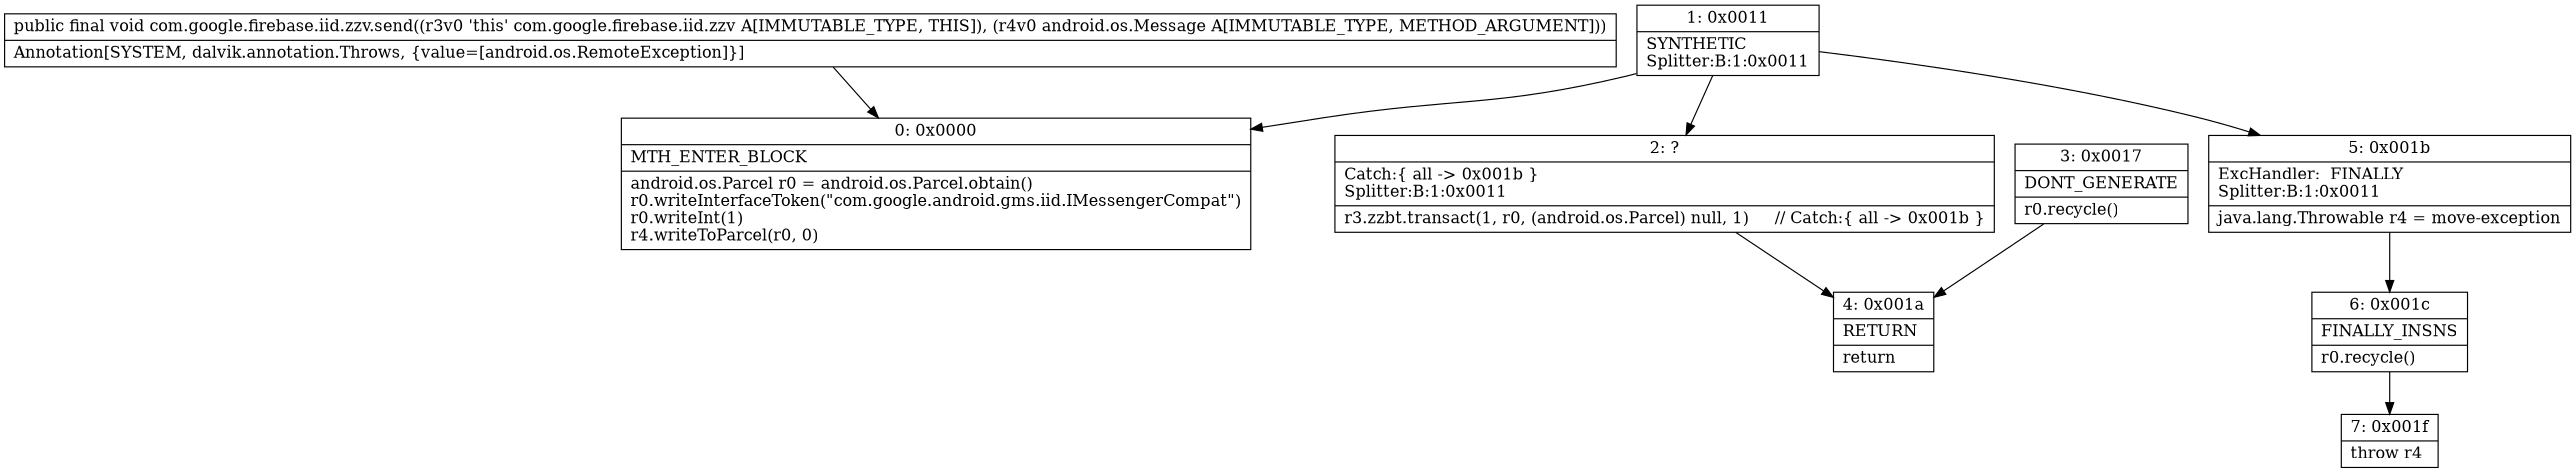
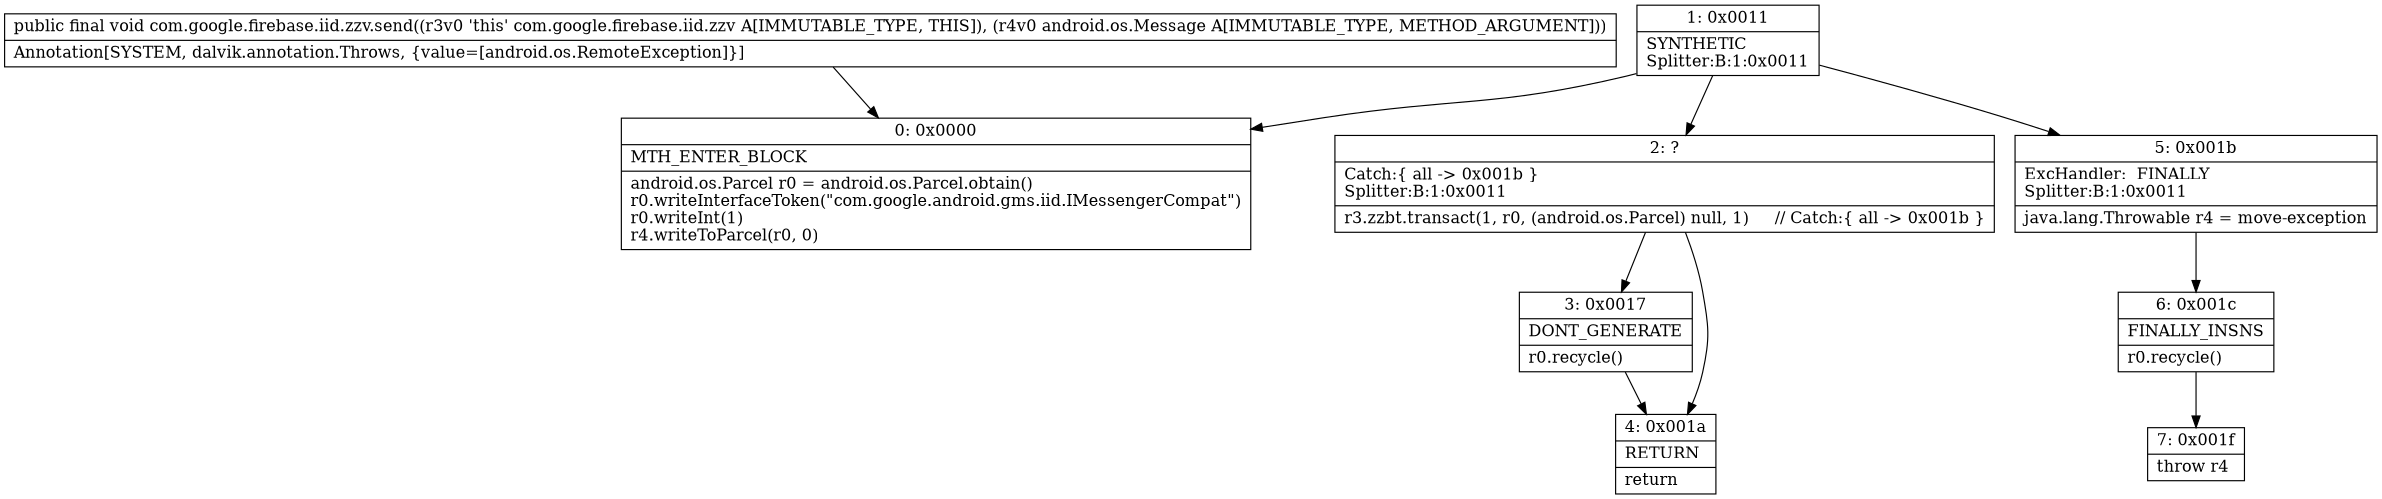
edge "2: ?" -> "3: 0x0017": added
